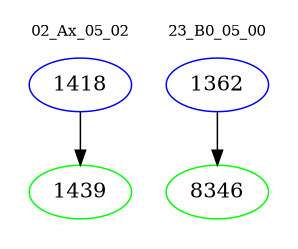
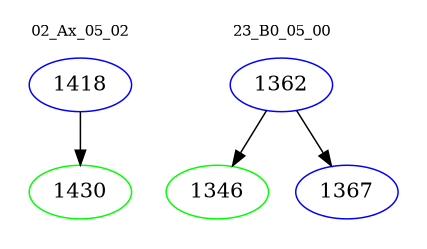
node "1439": label "1439" -> "1430"
node "8346": label "8346" -> "1346"
node "1367": added
